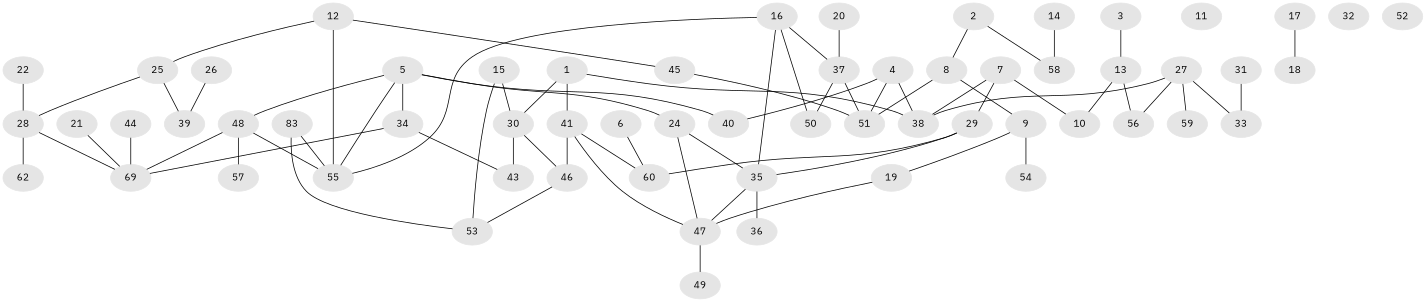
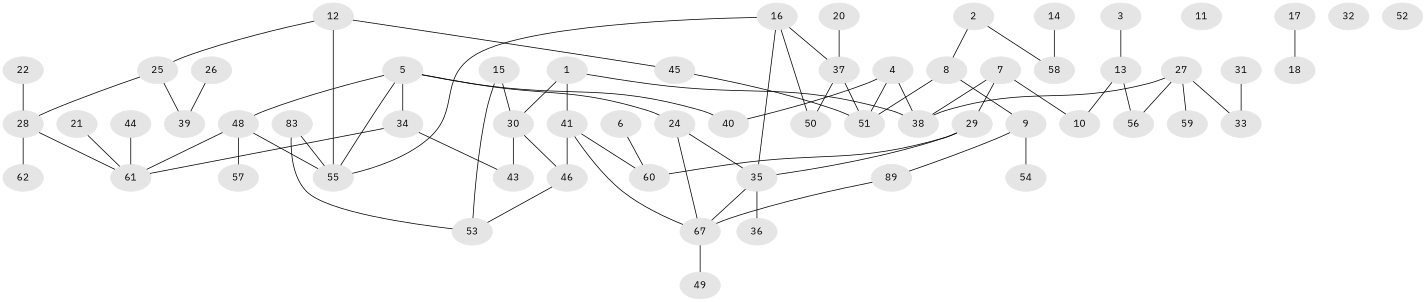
node "69": label "69" -> "61"
node "19": label "19" -> "89"
node "47": label "47" -> "67"
